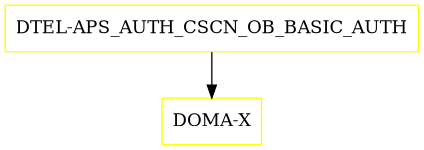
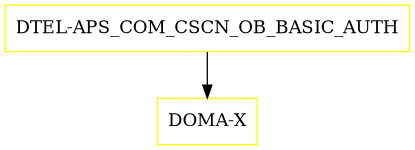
node "DTEL-APS_AUTH_CSCN_OB_BASIC_AUTH": label "DTEL-APS_AUTH_CSCN_OB_BASIC_AUTH" -> "DTEL-APS_COM_CSCN_OB_BASIC_AUTH"
